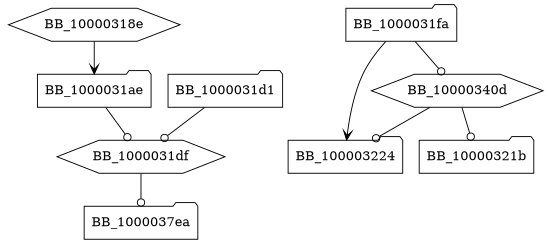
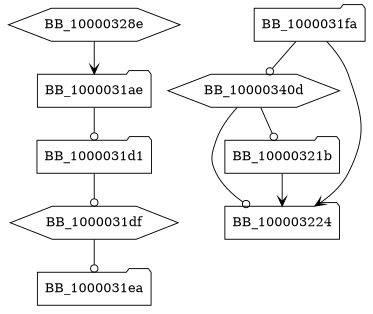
node "BB_10000318e": label "BB_10000318e" -> "BB_10000328e"
edge "BB_1000031ae" -> "BB_1000031df": now "BB_1000031ae" -> "BB_1000031d1"
edge "BB_10000321b" -> "BB_100003224": added
node "BB_1000037ea": label "BB_1000037ea" -> "BB_1000031ea"
